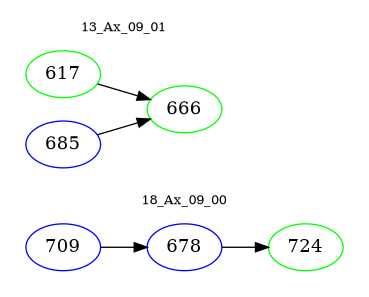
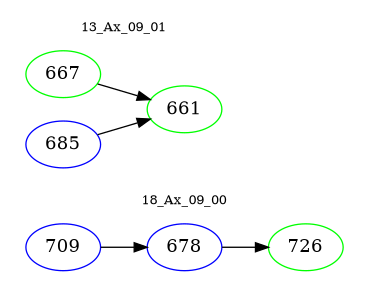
node "617": label "617" -> "667"
node "666": label "666" -> "661"
node "724": label "724" -> "726"
